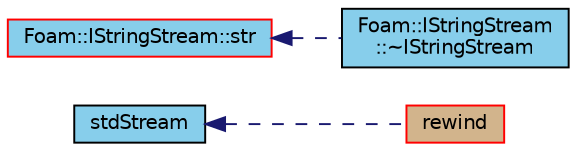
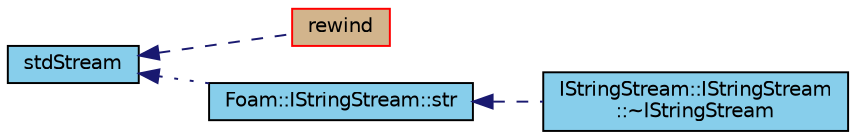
node "Foam::IStringStream::str": color red -> black
node "Foam::IStringStream ::~IStringStream": label "Foam::IStringStream ::~IStringStream" -> "IStringStream::IStringStream ::~IStringStream"
edge "Foam::IStringStream::str" -> "stdStream": added
